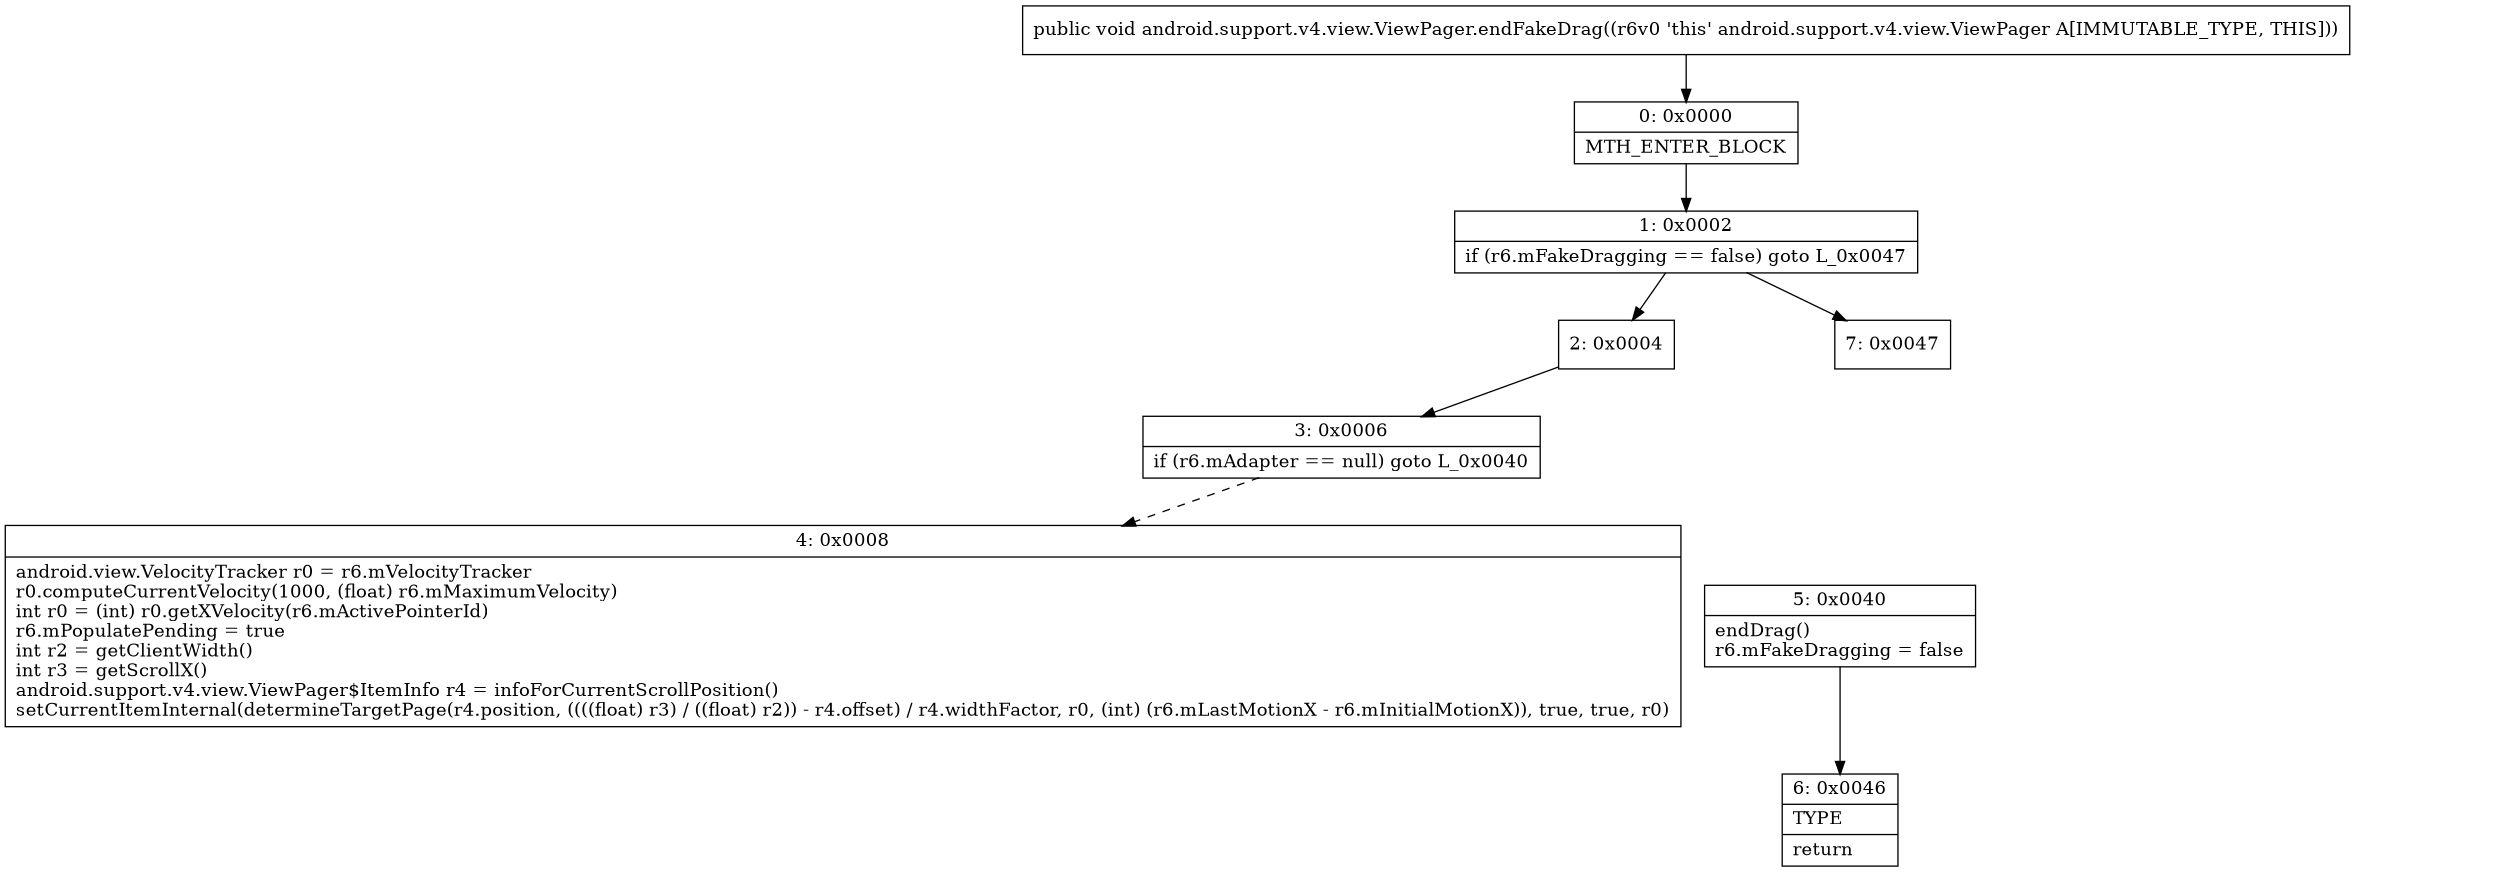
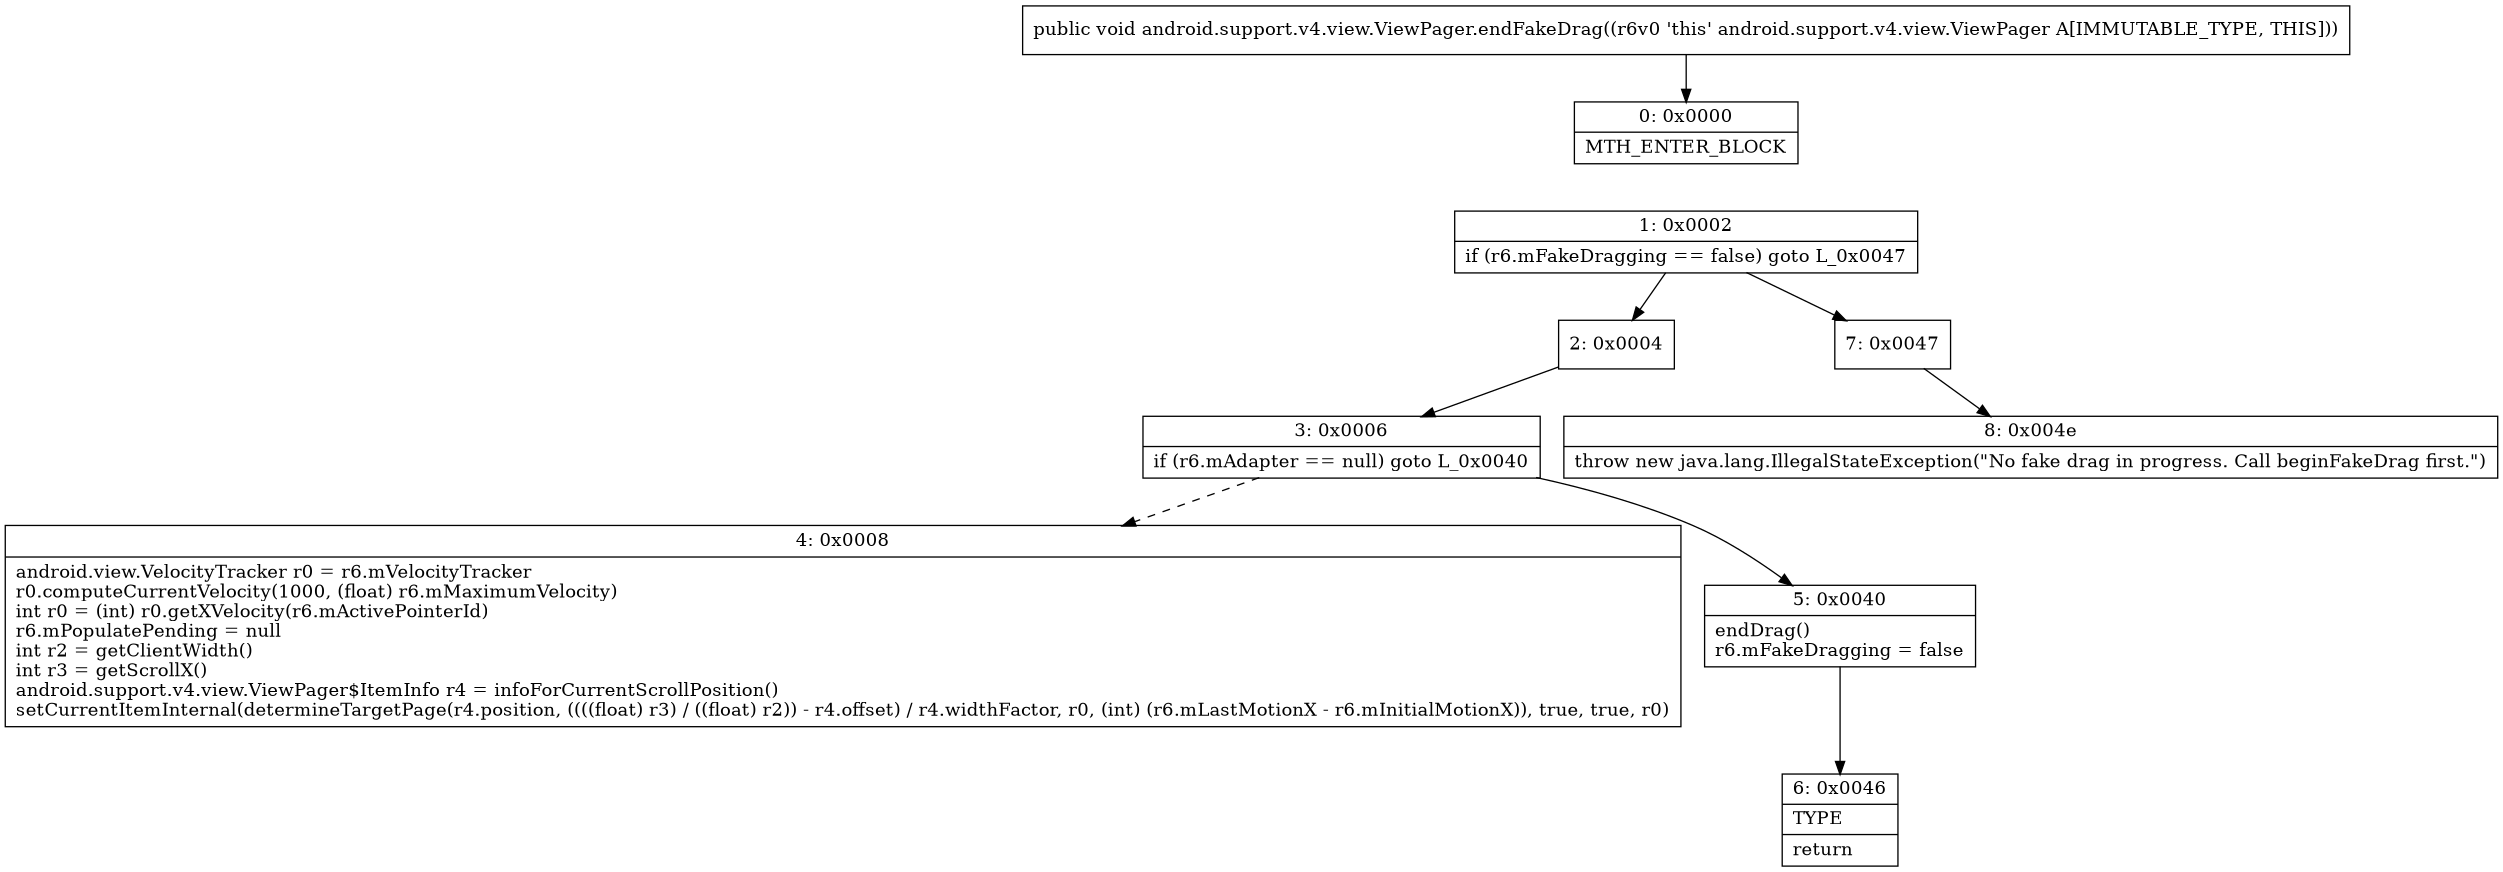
edge "0: 0x0000" -> "1: 0x0002": removed
node "8: 0x004e": added
edge "3: 0x0006" -> "5: 0x0040": added
node "4: 0x0008": text "r6.mPopulatePending = true" -> "r6.mPopulatePending = null"
